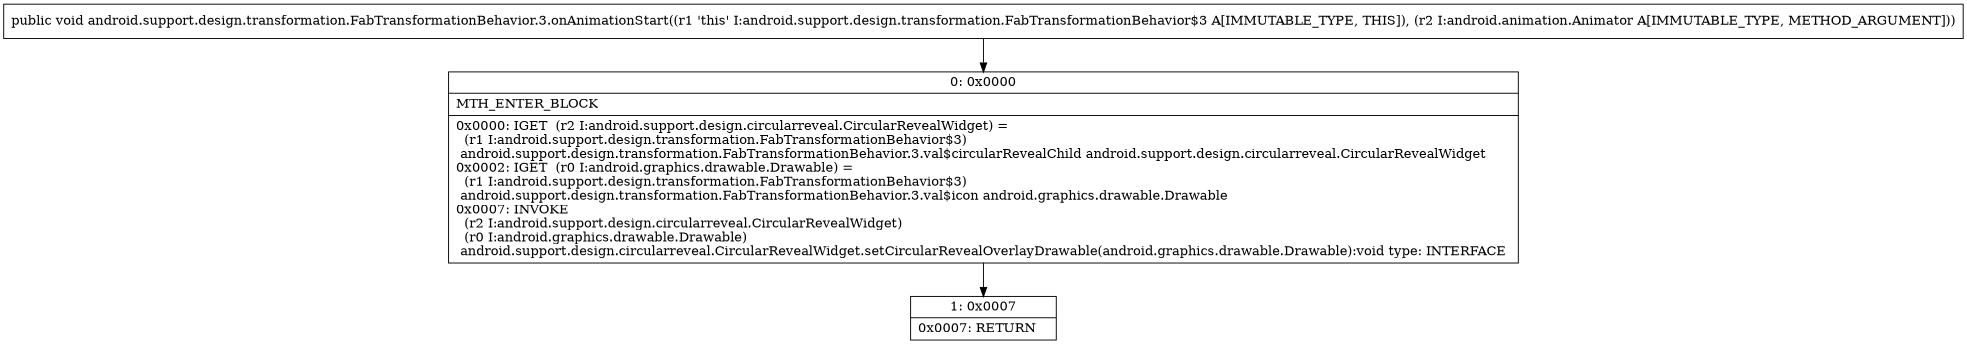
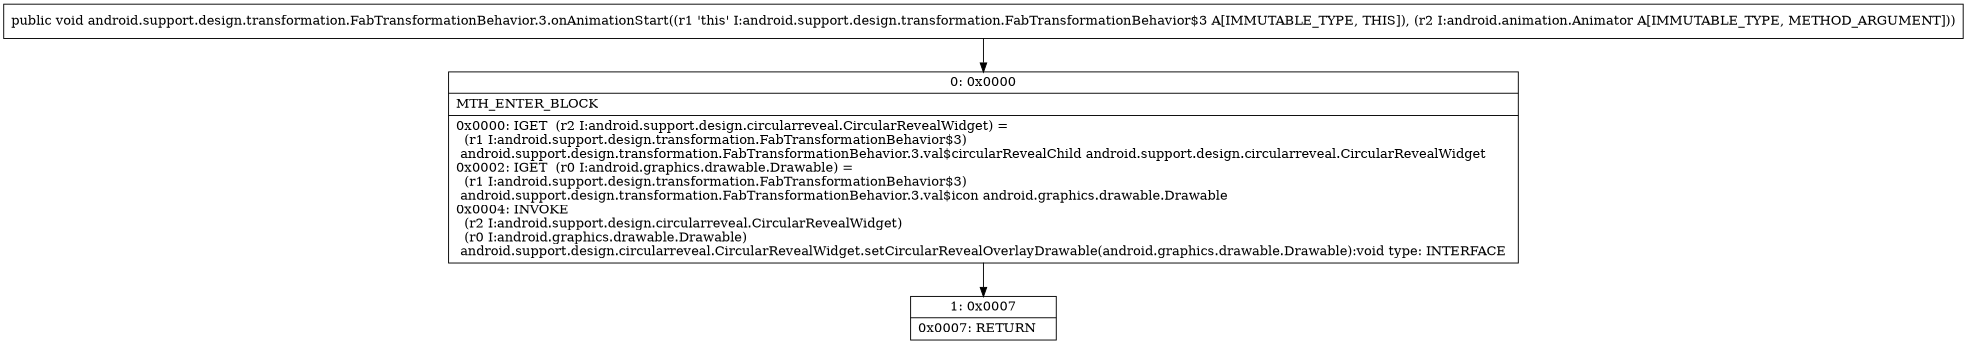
node "0: 0x0000": text "0x0007: INVOKE" -> "0x0004: INVOKE"
